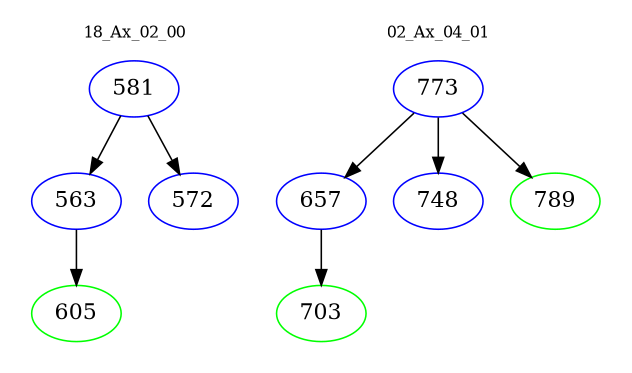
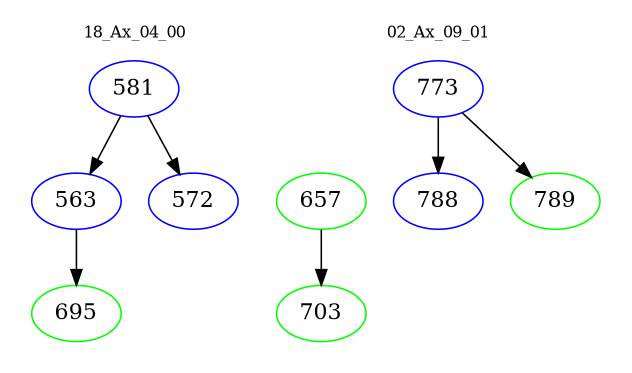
cluster "18_Ax_02_00": label "18_Ax_02_00" -> "18_Ax_04_00"
cluster "02_Ax_04_01": label "02_Ax_04_01" -> "02_Ax_09_01"
edge "773" -> "657": removed
node "657": color blue -> green
node "748": label "748" -> "788"
node "605": label "605" -> "695"
